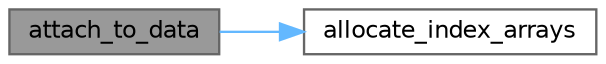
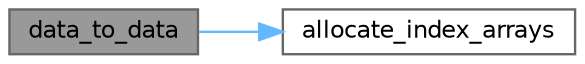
node "attach_to_data": label "attach_to_data" -> "data_to_data"
